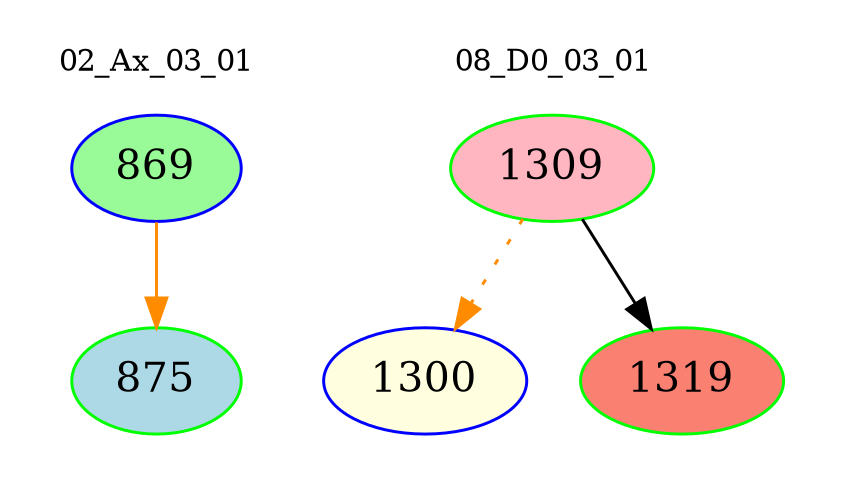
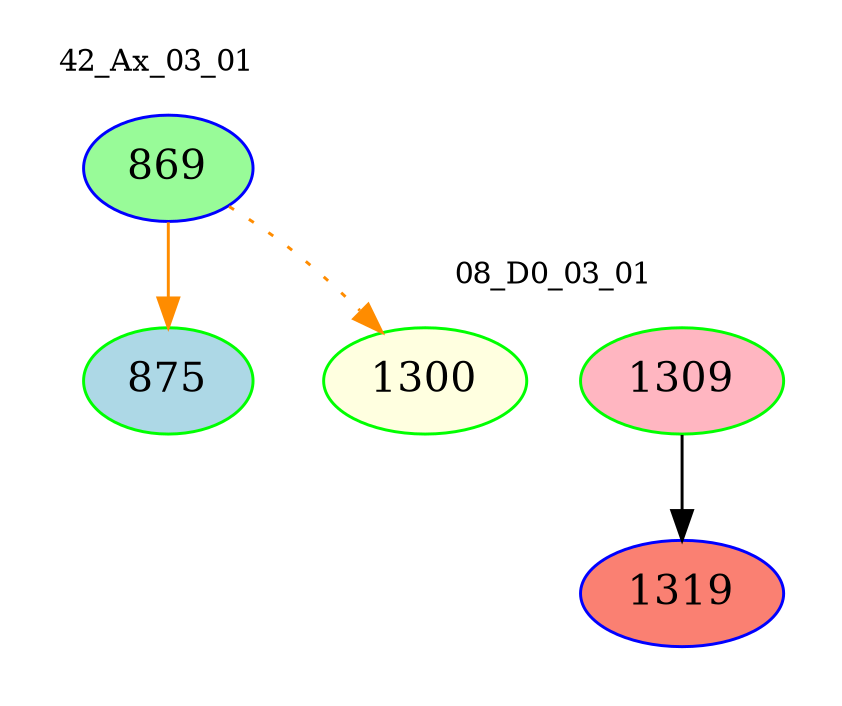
cluster "02_Ax_03_01": label "02_Ax_03_01" -> "42_Ax_03_01"
edge "1309" -> "1300": now "869" -> "1300"
node "1300": color blue -> green
node "1319": color green -> blue
